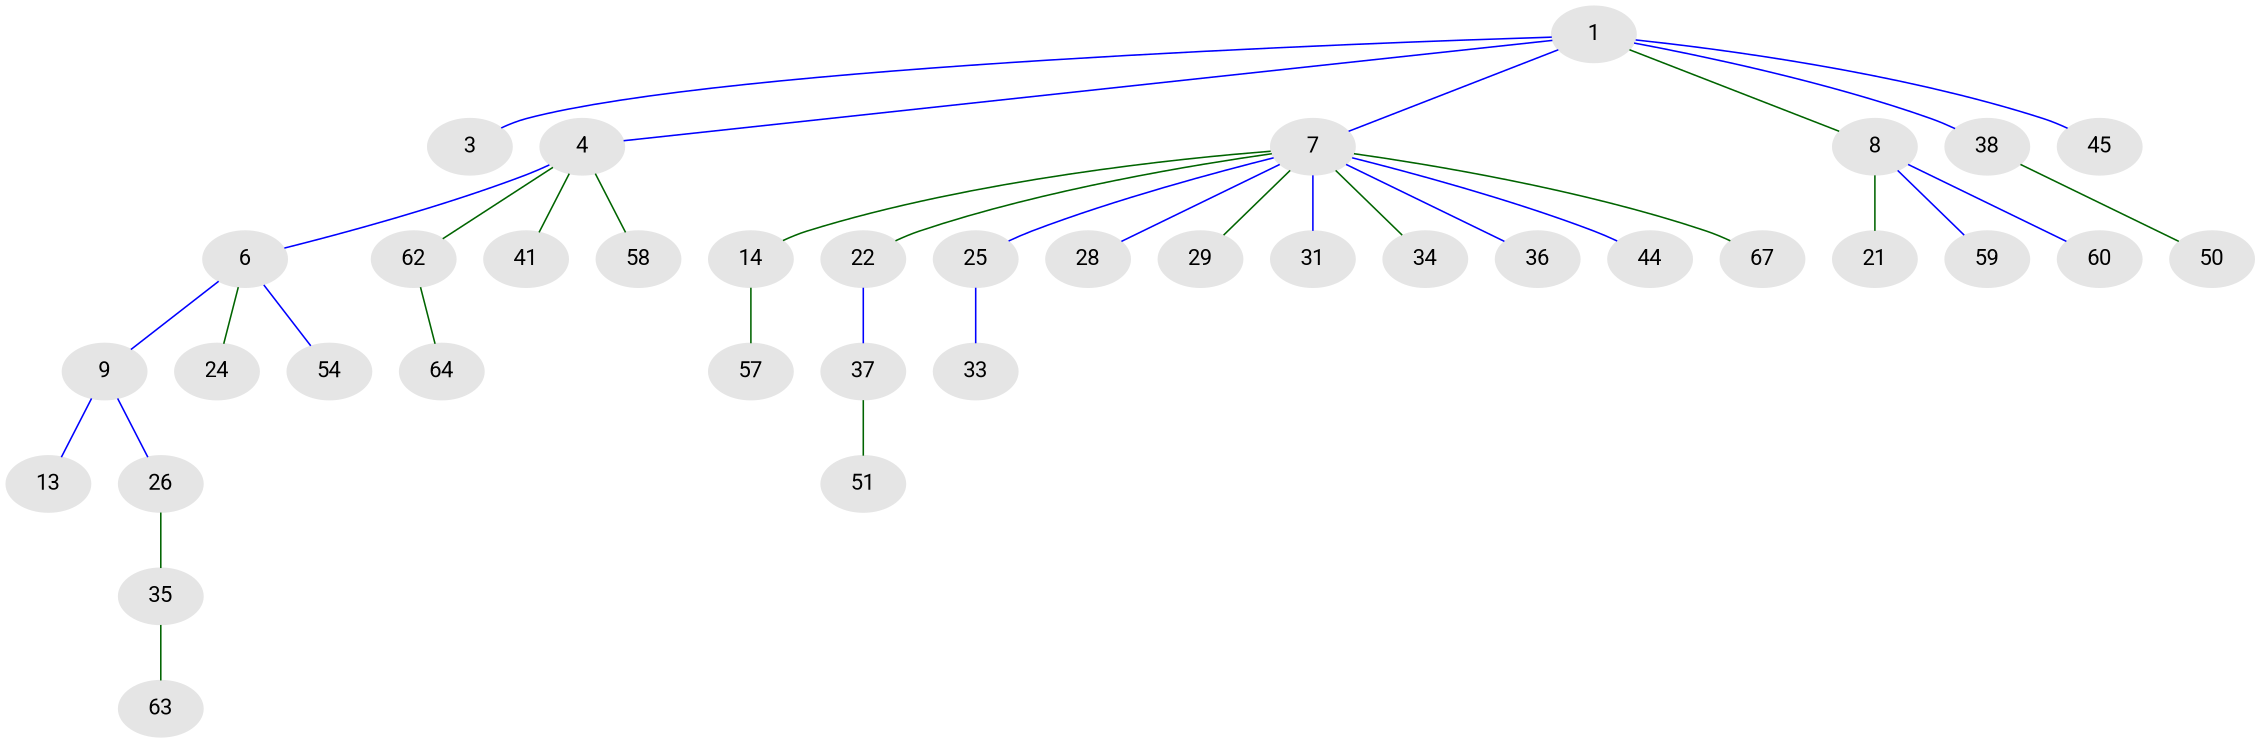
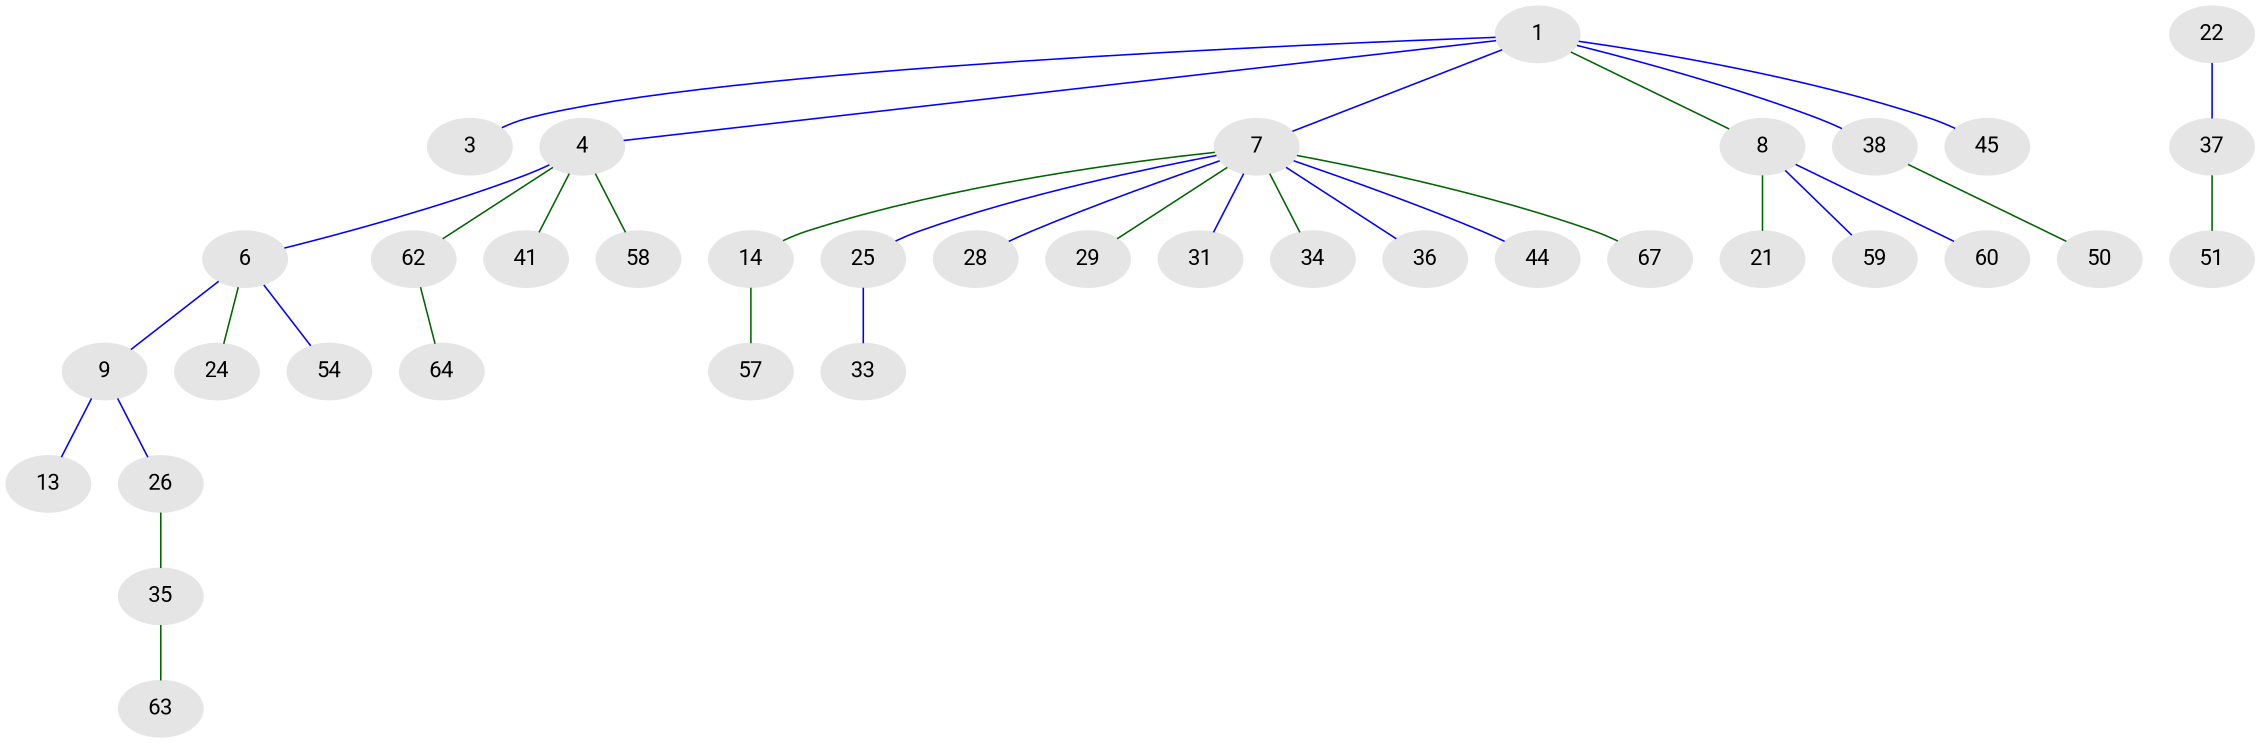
edge "7" -- "22": removed
